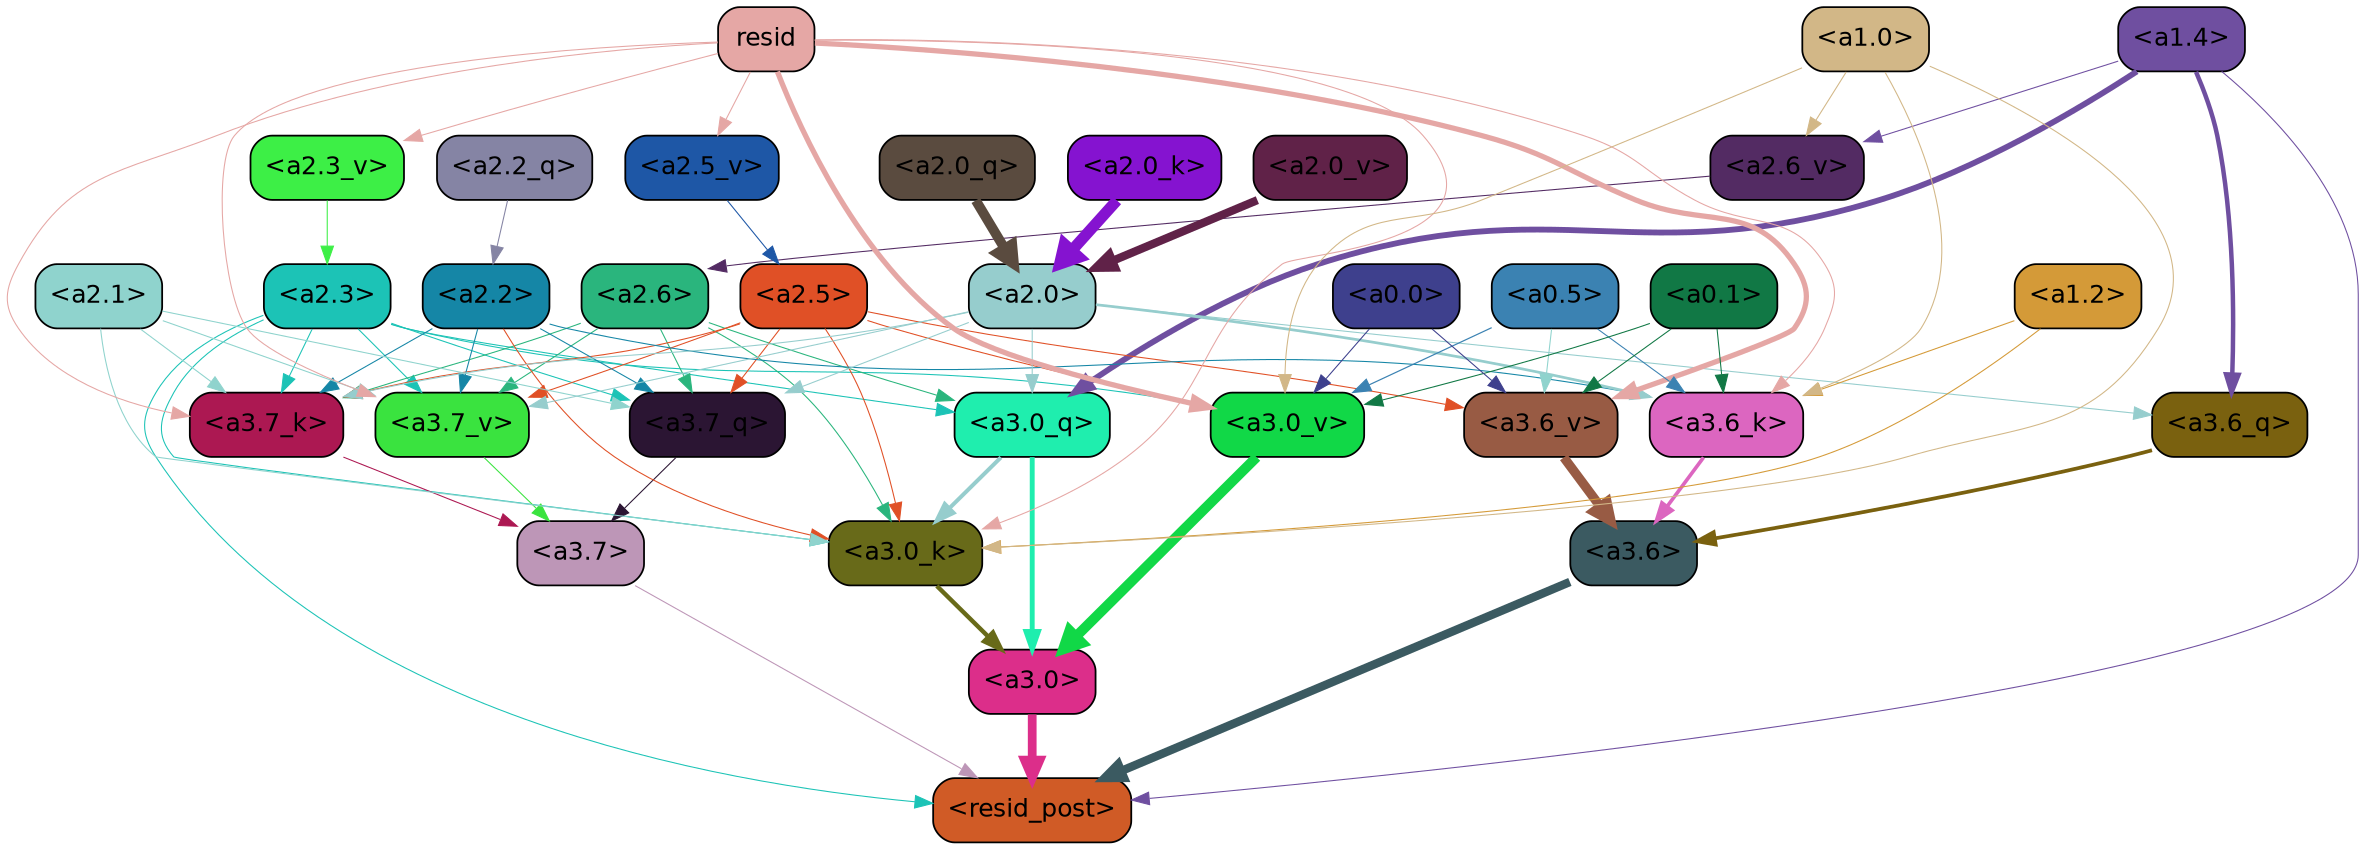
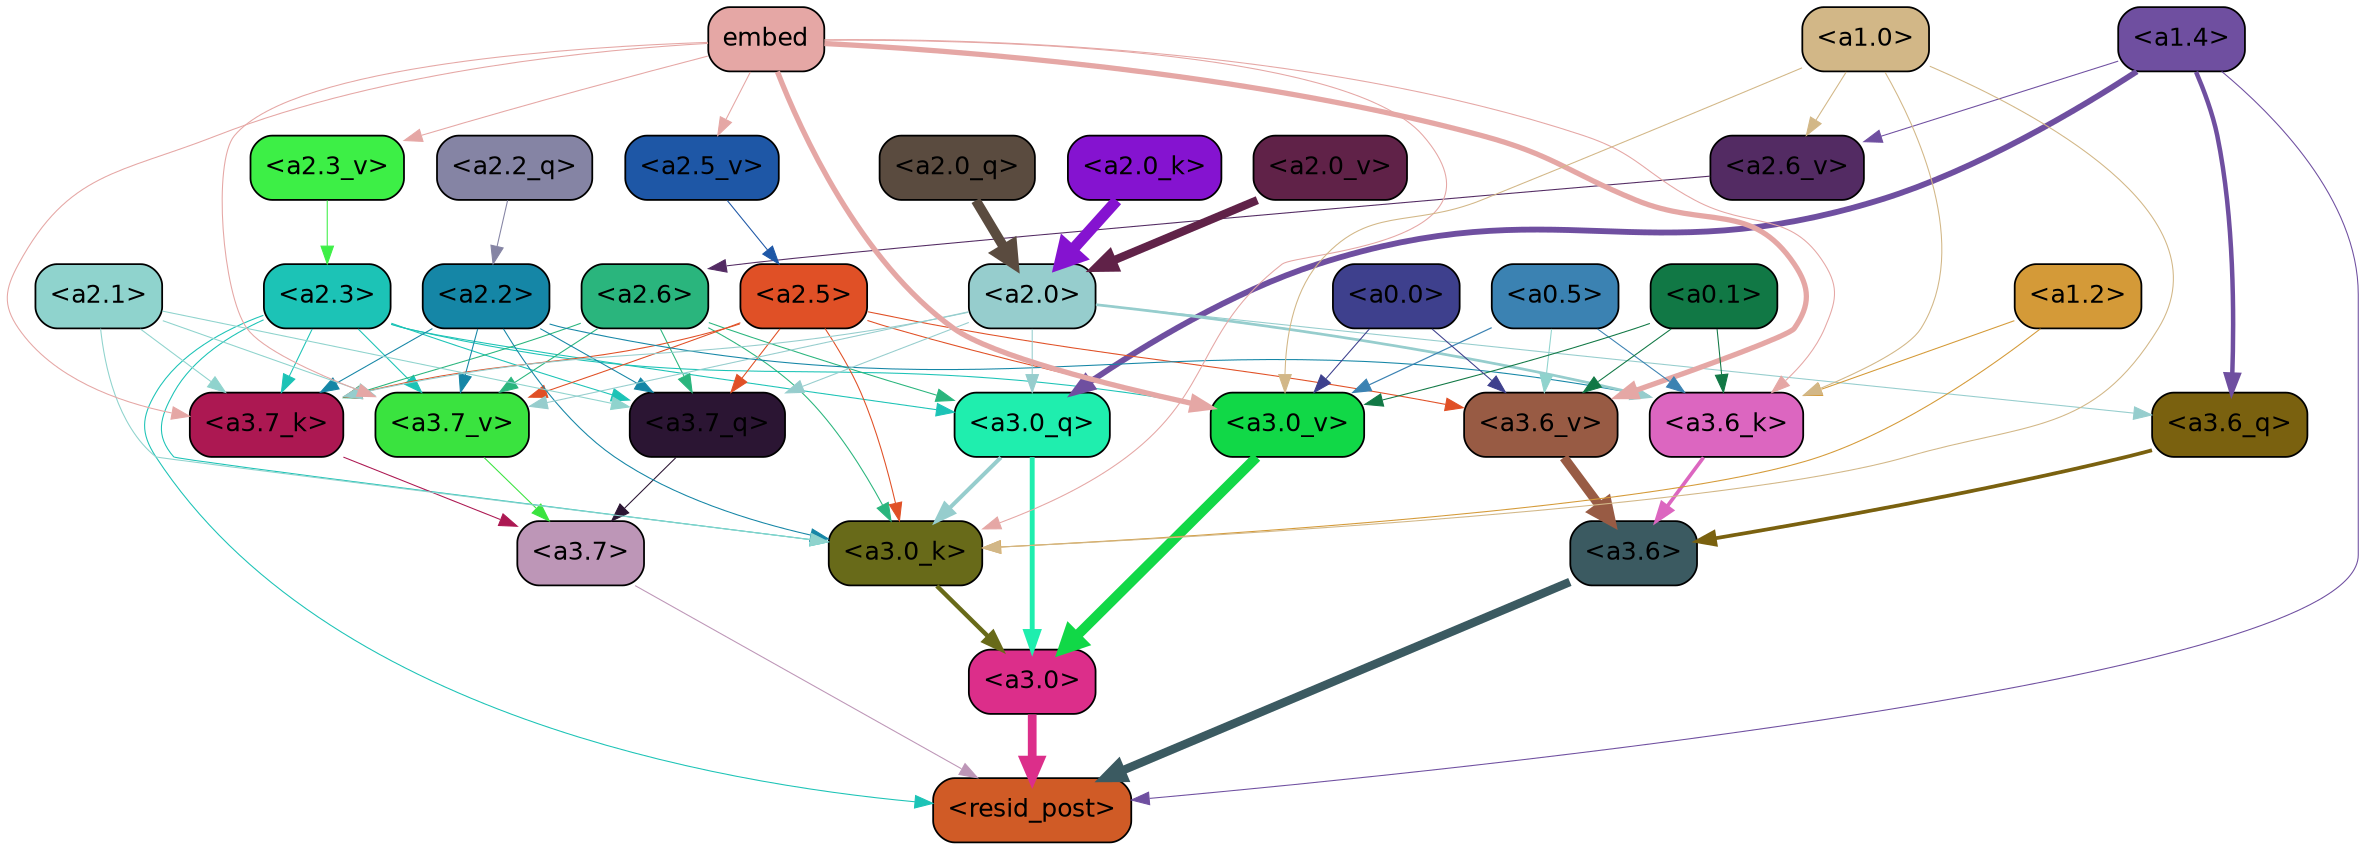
node "resid": label "resid" -> "embed"
edge "<a2.2>" -> "<a3.0_k>": color #e05026 -> #1586a6
